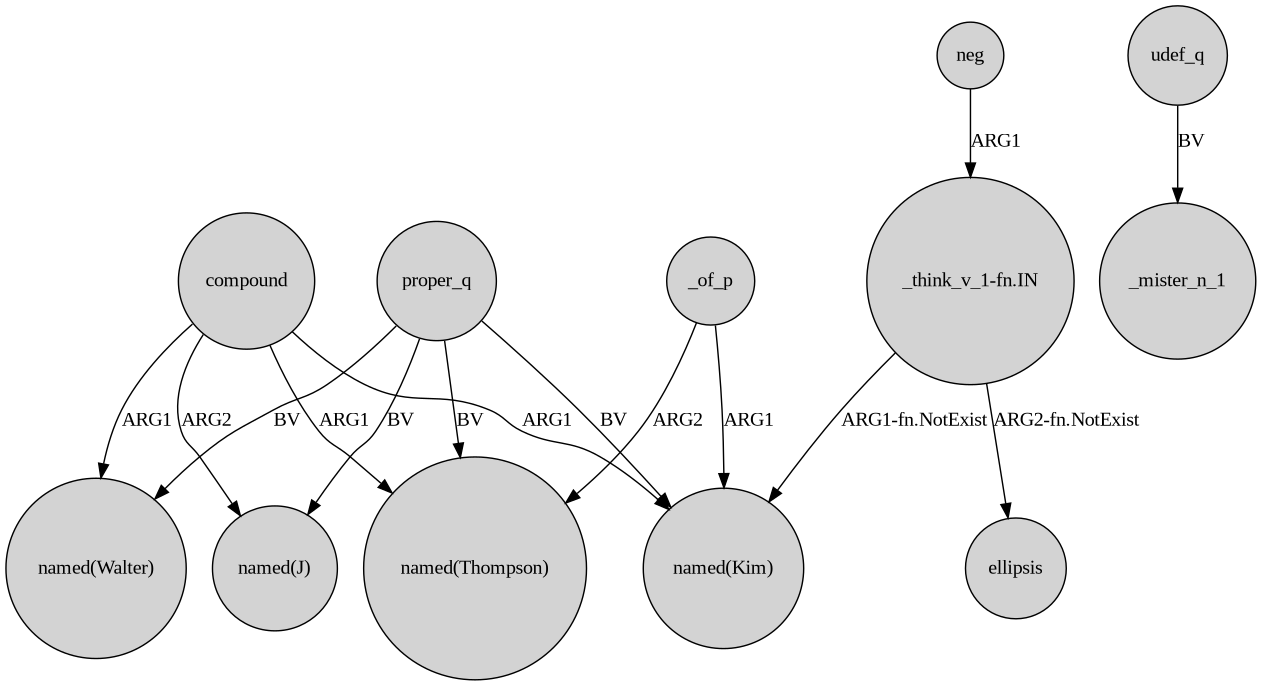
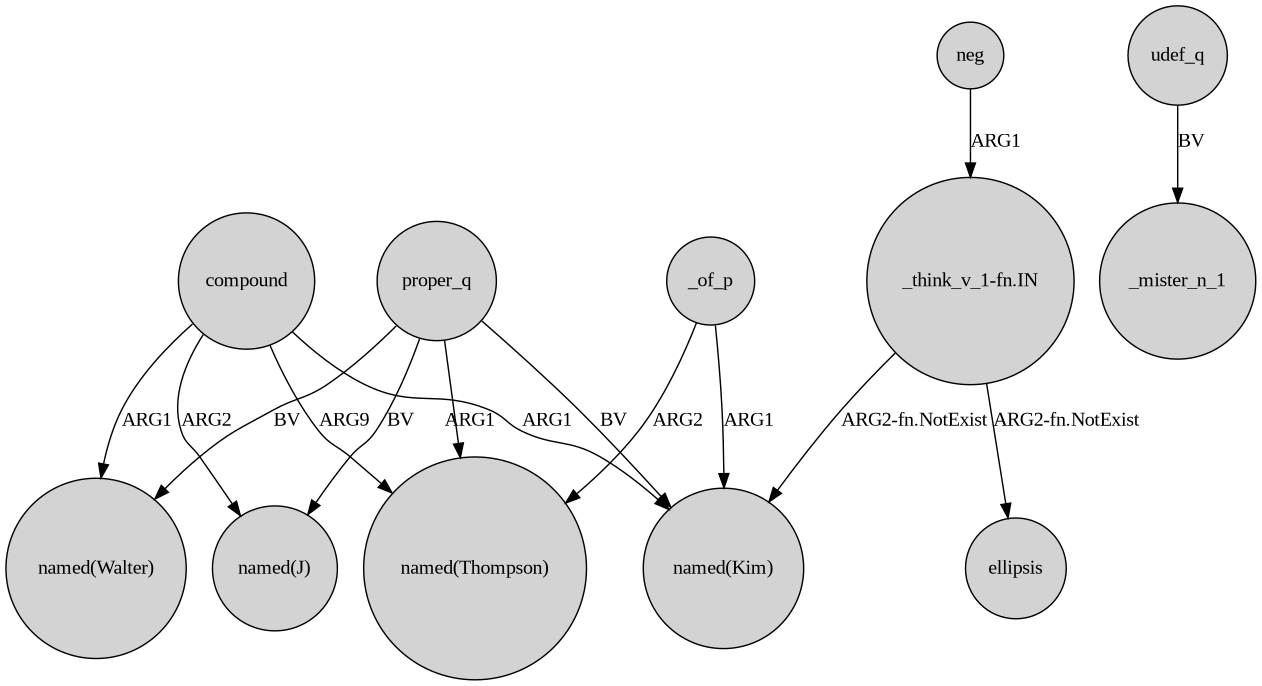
edge "compound" -> "named(Thompson)": label "ARG1" -> "ARG9"
edge "proper_q" -> "named(Thompson)": label "BV" -> "ARG1"
edge "_think_v_1-fn.IN" -> "named(Kim)": label "ARG1-fn.NotExist" -> "ARG2-fn.NotExist"
